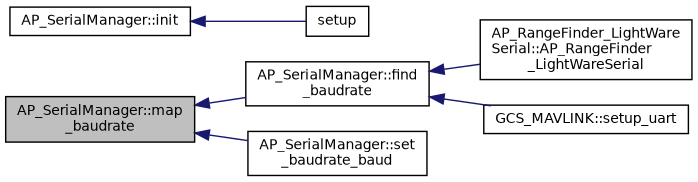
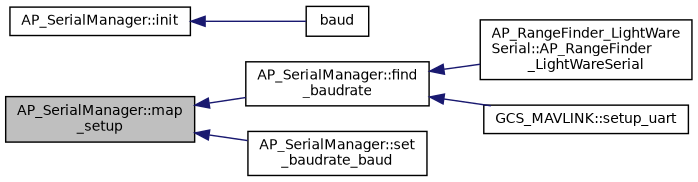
node "setup": label "setup" -> "baud"
node "AP_SerialManager::map _baudrate": label "AP_SerialManager::map _baudrate" -> "AP_SerialManager::map _setup"
